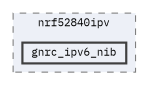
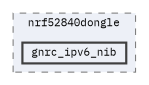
cluster "nrf52840ipv": label "nrf52840ipv" -> "nrf52840dongle"
